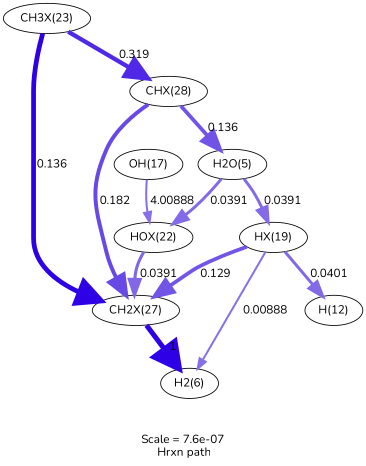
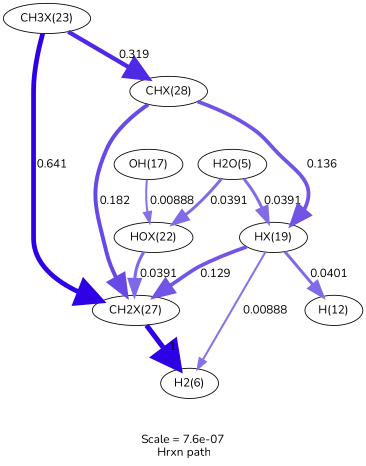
edge "CHX(28)" -> "H2O(5)": now "CHX(28)" -> "HX(19)"
edge "CH3X(23)" -> "CH2X(27)": label " 0.136" -> " 0.641"
edge "OH(17)" -> "HOX(22)": label " 4.00888" -> " 0.00888"
